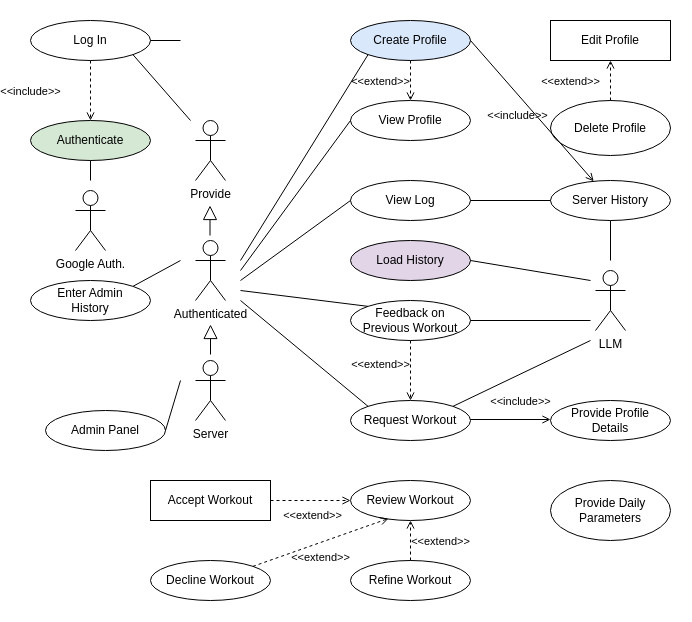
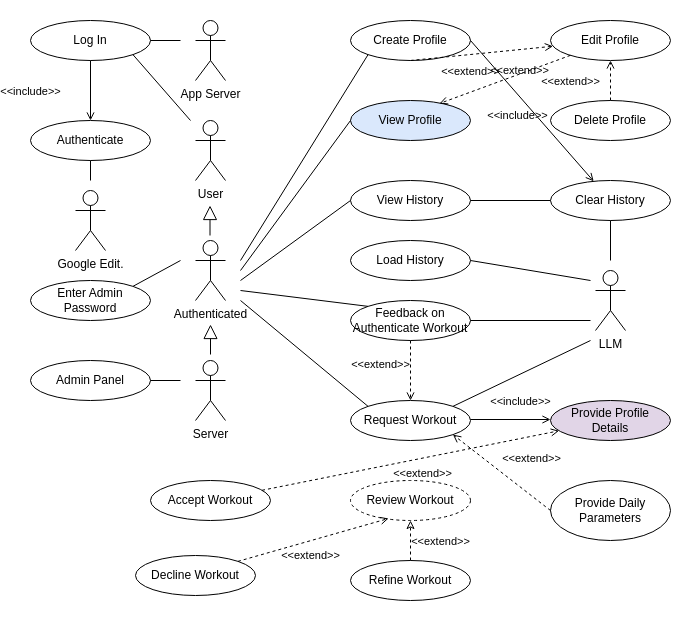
node "Create Profile": fillcolor #dae8fc -> #ffffff
node "Edit Profile": shape rectangle -> ellipse
node "App Server": added
edge "Create Profile" -> "View Profile": now "Create Profile" -> "Edit Profile"
edge "Edit Profile" -> "View Profile": added, label "<<extend>>"
edge "Log In" -> "Authenticate": style dashed -> solid
node "View Profile": fillcolor #ffffff -> #dae8fc
node "Delete Profile": size 120x55 -> 120x40
node "Authenticate": fillcolor #d5e8d4 -> #ffffff
node "Provide": label "Provide" -> "User"
node "View Log": label "View Log" -> "View History"
node "Server History": label "Server History" -> "Clear History"
node "Load History": fillcolor #e1d5e7 -> #ffffff
node "Google Auth.": label "Google Auth." -> "Google Edit."
node "Enter Admin History": label "Enter Admin History" -> "Enter Admin Password"
node "Feedback on Previous Workout": label "Feedback on Previous Workout" -> "Feedback on Authenticate Workout"
node "Provide Profile Details": fillcolor #ffffff -> #e1d5e7
node "Admin Panel": moved (106, 431) -> (91, 381)
edge "Provide Daily Parameters" -> "Request Workout": added, label "<<extend>>"
node "Accept Workout": shape rectangle -> ellipse
edge "Accept Workout" -> "Review Workout": now "Accept Workout" -> "Provide Profile Details"
node "Review Workout": style solid -> dashed
edge "Refine Workout" -> "Review Workout": arrowhead open -> classic
node "Decline Workout": moved (211, 581) -> (196, 576)
